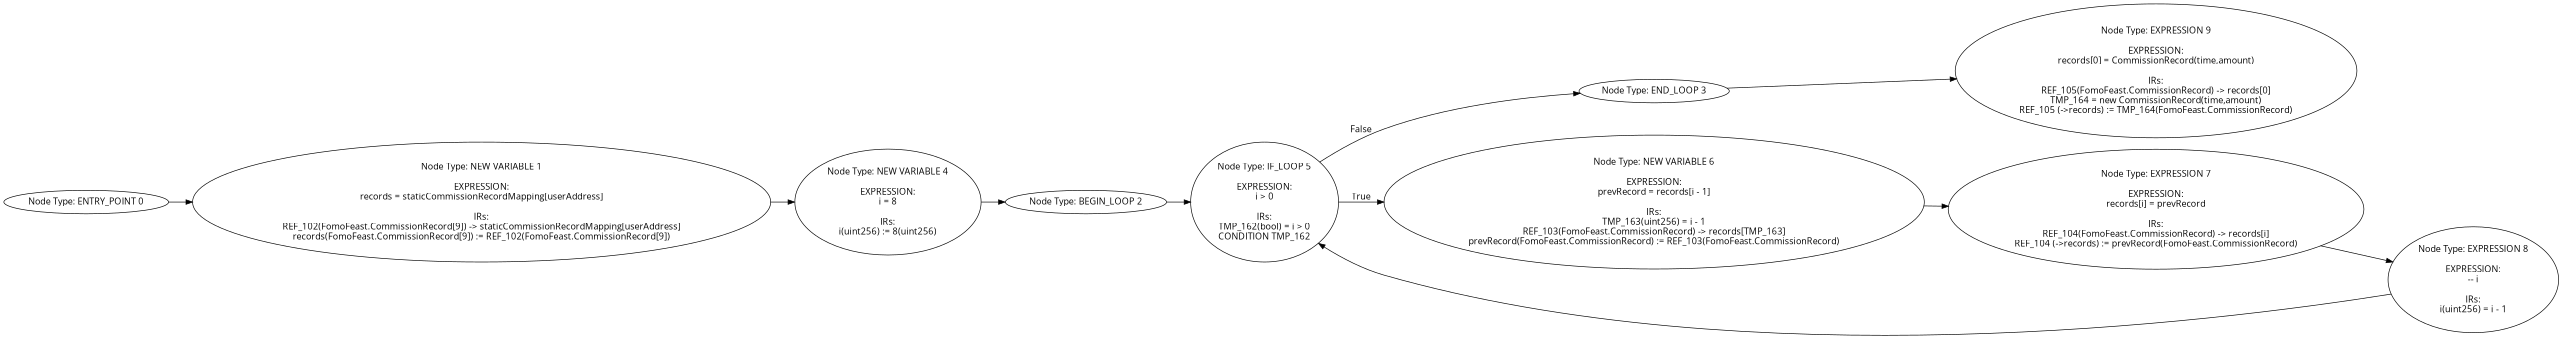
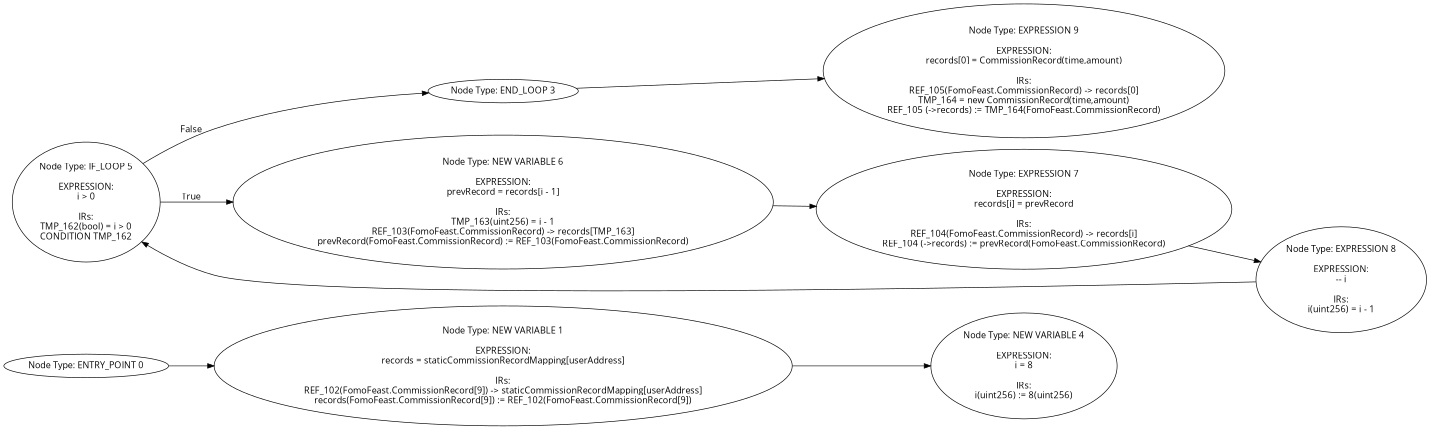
node "Node Type: BEGIN_LOOP 2": removed
